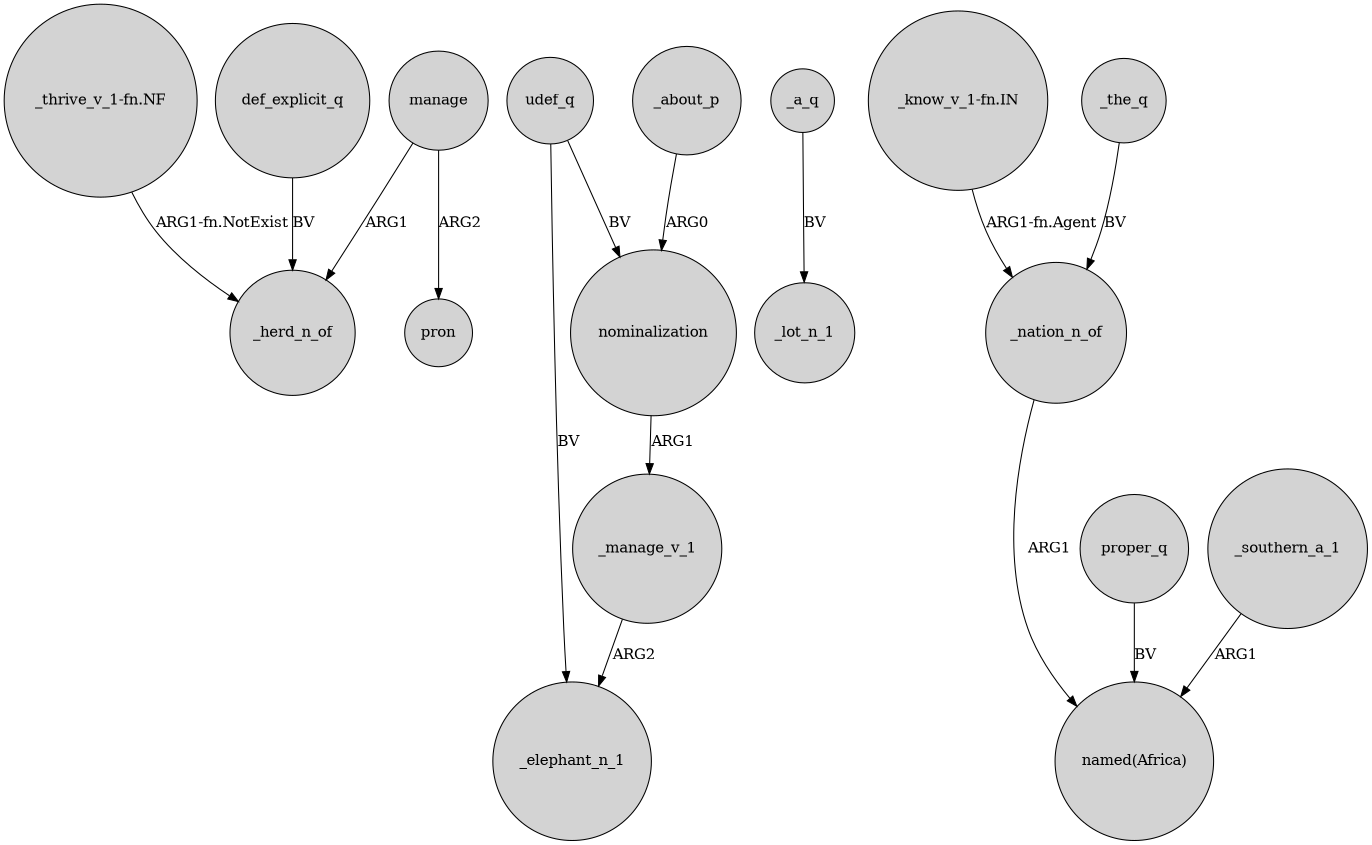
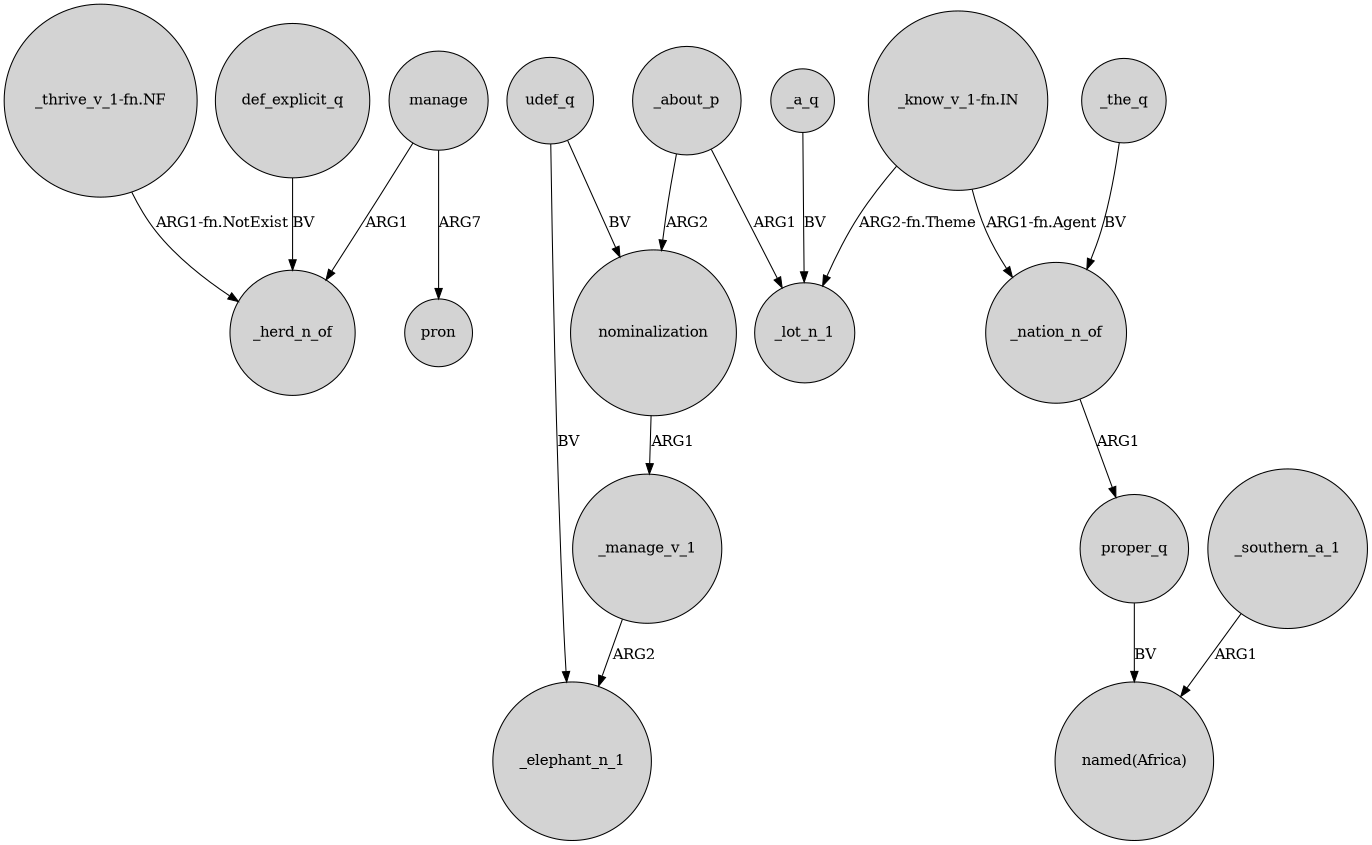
edge "_about_p" -> "_lot_n_1": added, label "ARG1"
edge "_know_v_1-fn.IN" -> "_lot_n_1": added, label "ARG2-fn.Theme"
edge "manage" -> "pron": label "ARG2" -> "ARG7"
edge "_about_p" -> "nominalization": label "ARG0" -> "ARG2"
edge "_nation_n_of" -> "named(Africa)": now "_nation_n_of" -> "proper_q"
